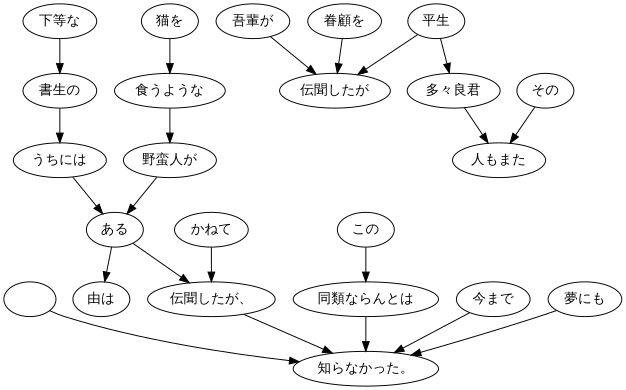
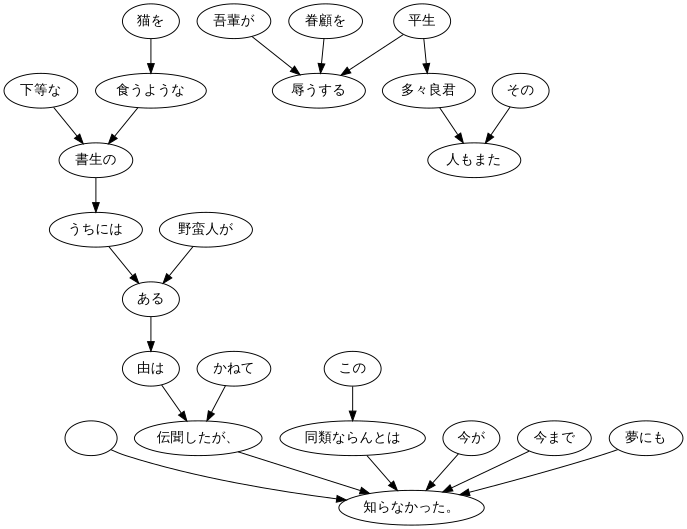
node "伝聞したが": label "伝聞したが" -> "辱うする"
edge "食うような" -> "野蛮人が": now "食うような" -> "書生の"
edge "ある" -> "伝聞したが、": now "由は" -> "伝聞したが、"
node "今が": added
